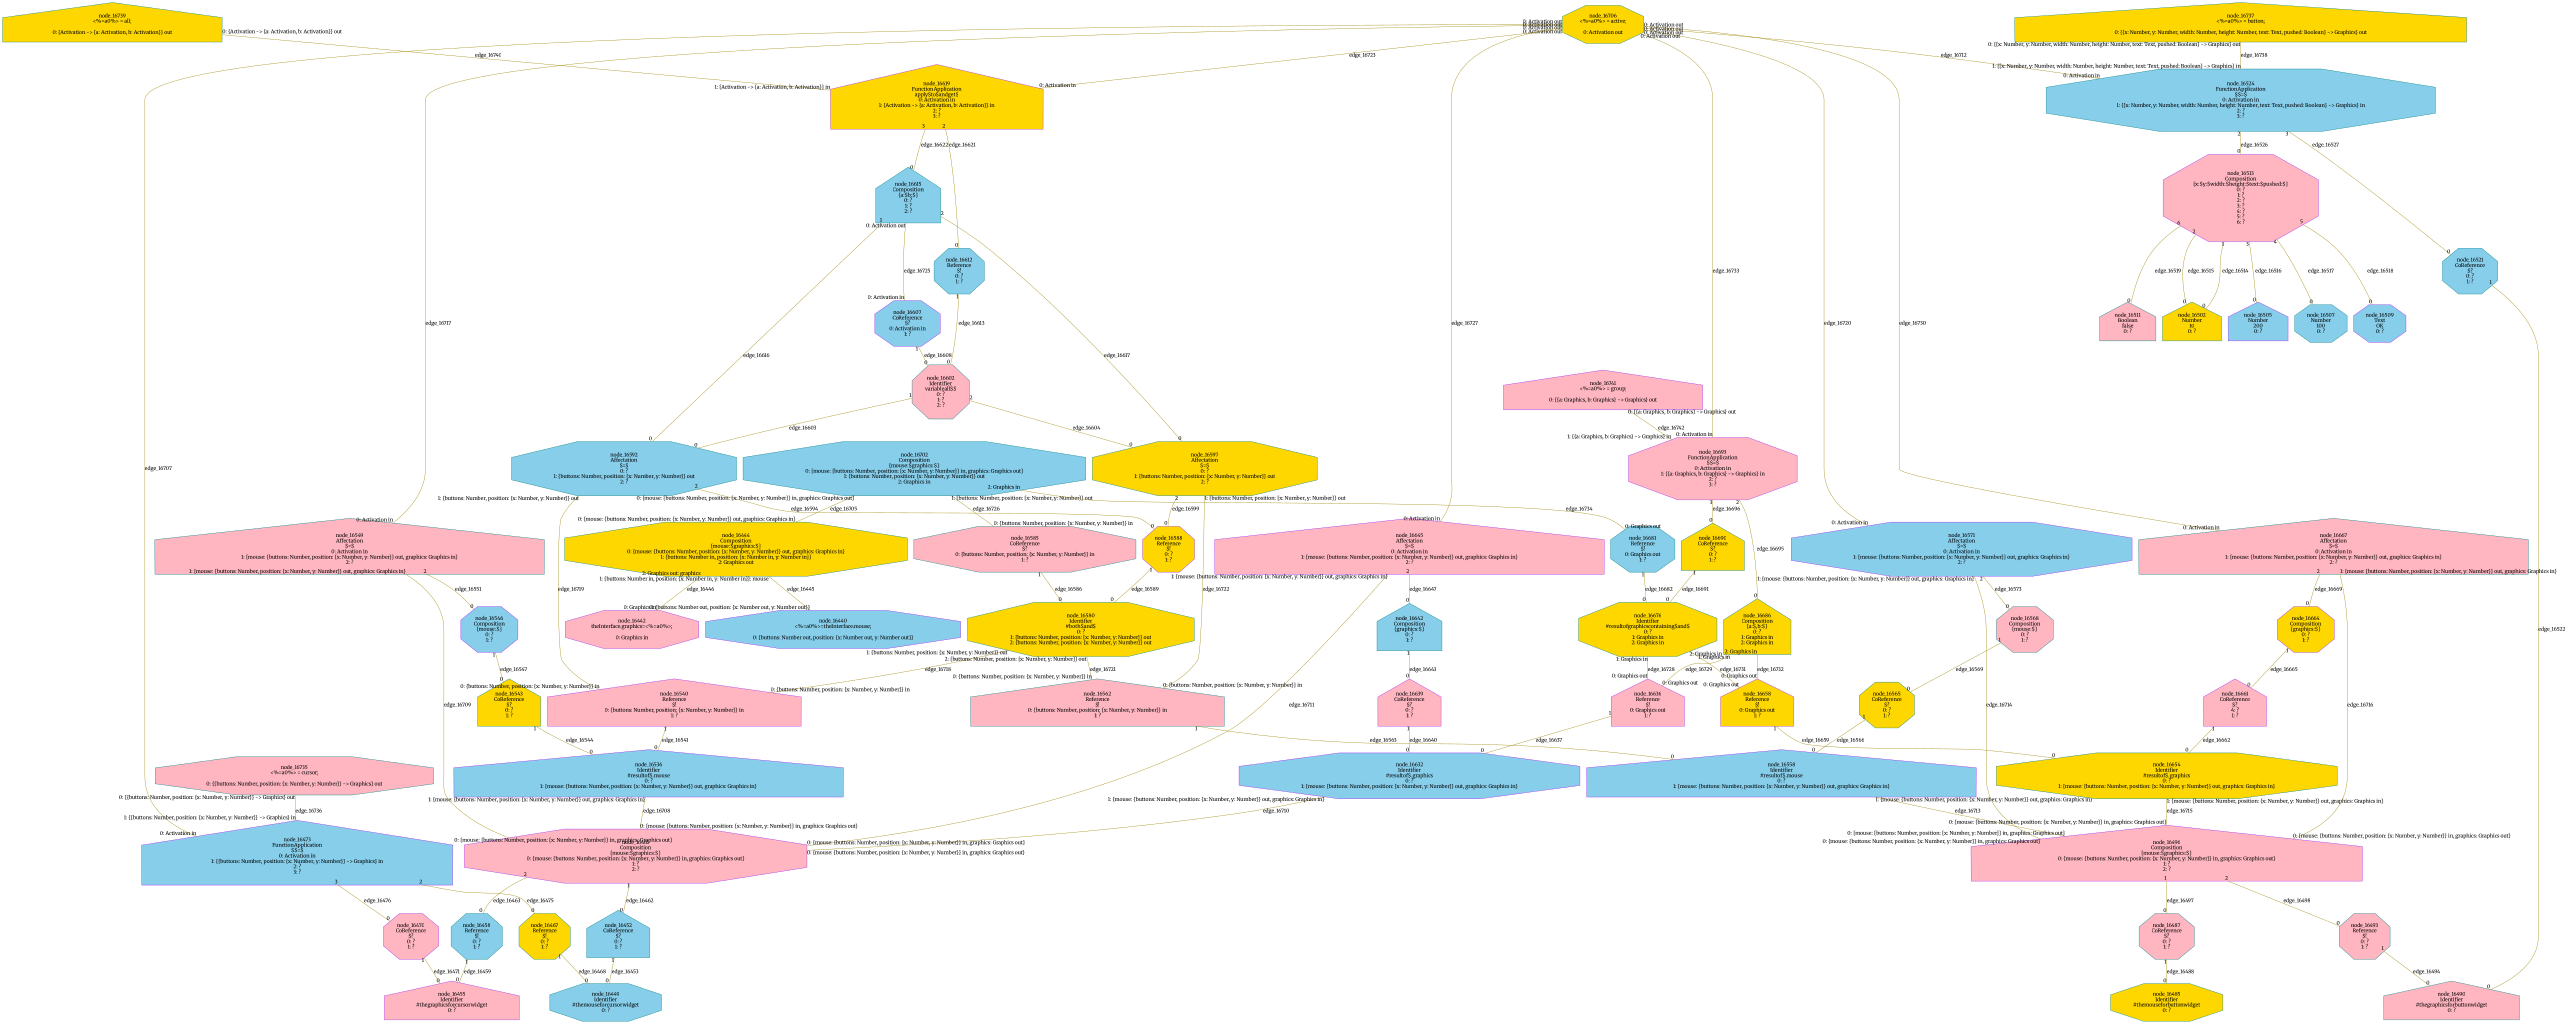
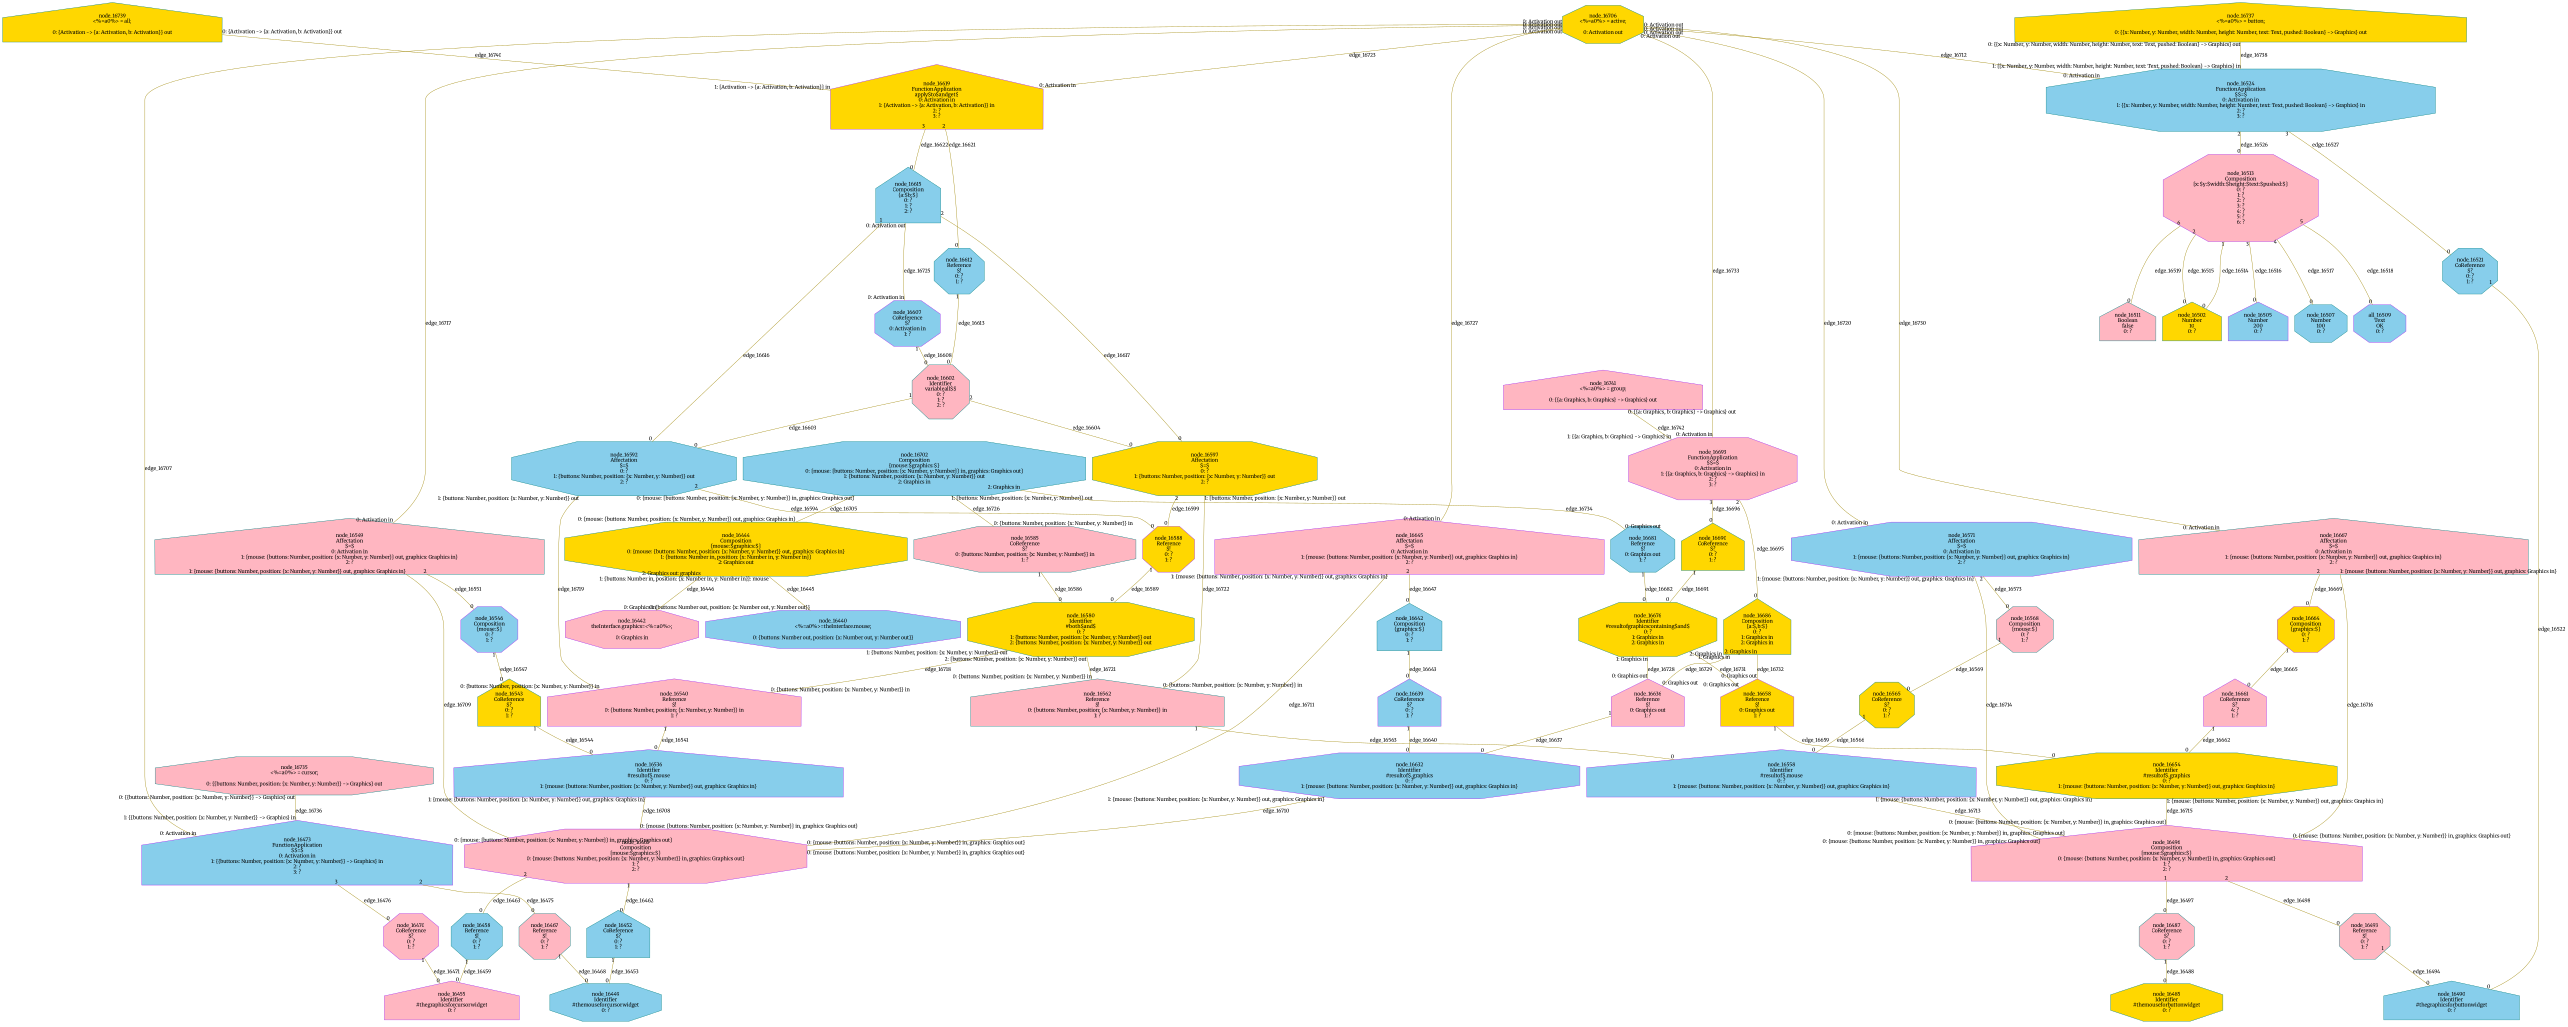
node "node_16509 Text OK 0: ?": label "node_16509 Text OK 0: ?" -> "all_16509 Text OK 0: ?"
node "node_16639 CoReference $? 0: ? 1: ?": fillcolor lightpink -> skyblue
node "node_16467 Reference $! 0: ? 1: ?": fillcolor gold -> lightpink
node "node_16490 Identifier #thegraphicsforbuttonwidget 0: ?": fillcolor lightpink -> skyblue
